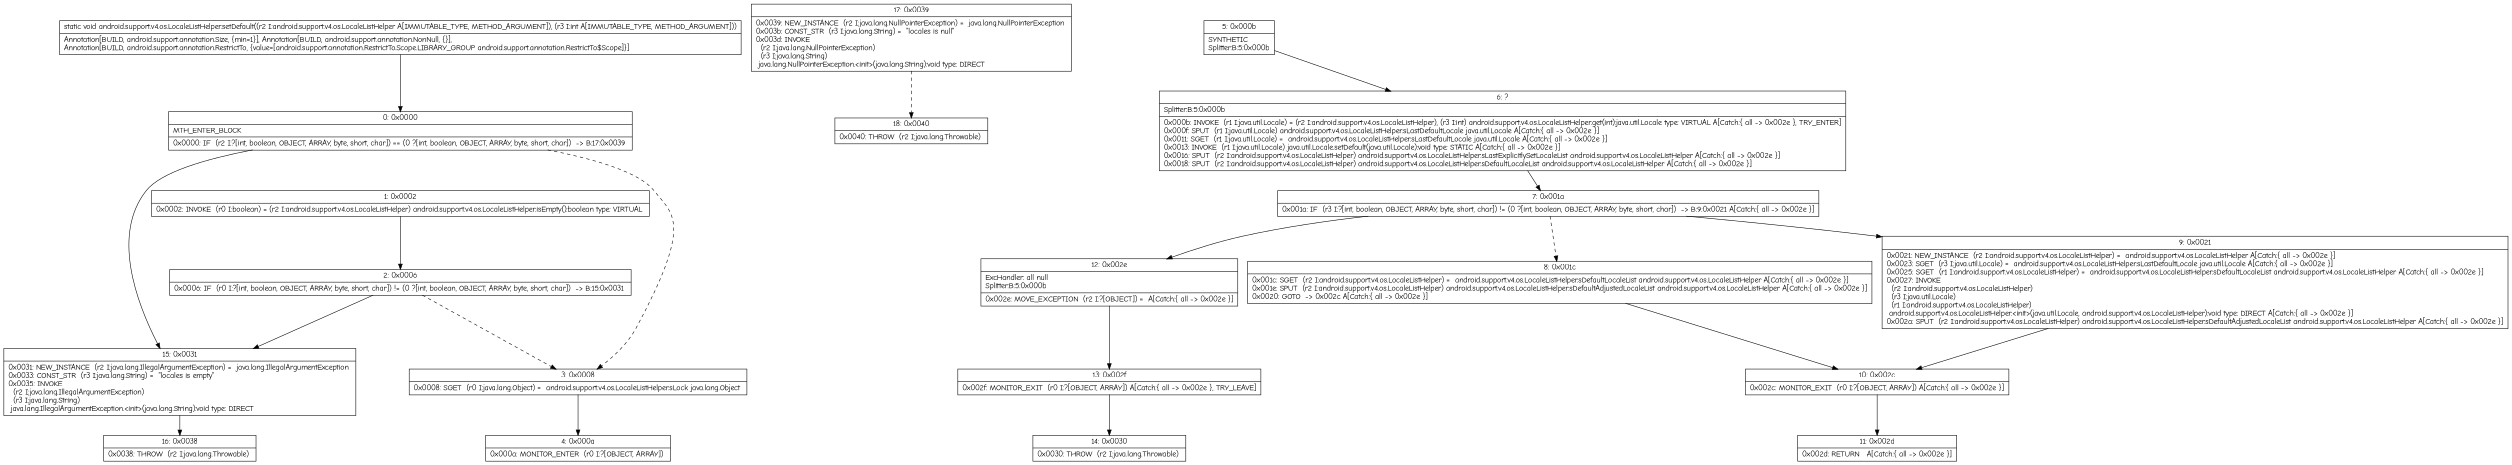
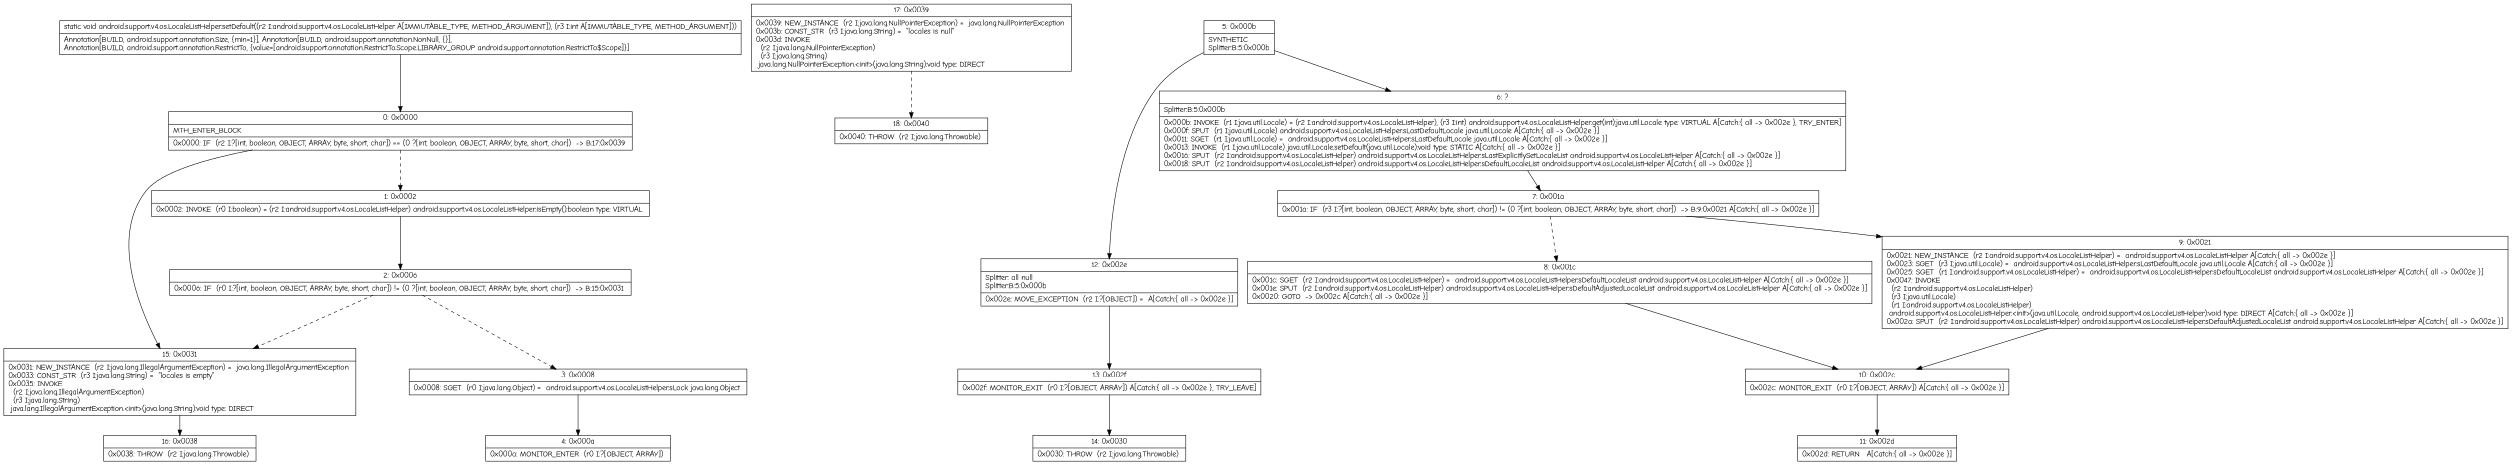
edge "0: 0x0000" -> "3: 0x0008": now "0: 0x0000" -> "1: 0x0002"
edge "7: 0x001a" -> "12: 0x002e": now "5: 0x000b" -> "12: 0x002e"
node "12: 0x002e": text "ExcHandler: all null" -> "Splitter: all null"
node "9: 0x0021": text "0x0027: INVOKE" -> "0x0047: INVOKE"
edge "2: 0x0006" -> "15: 0x0031": style solid -> dashed
